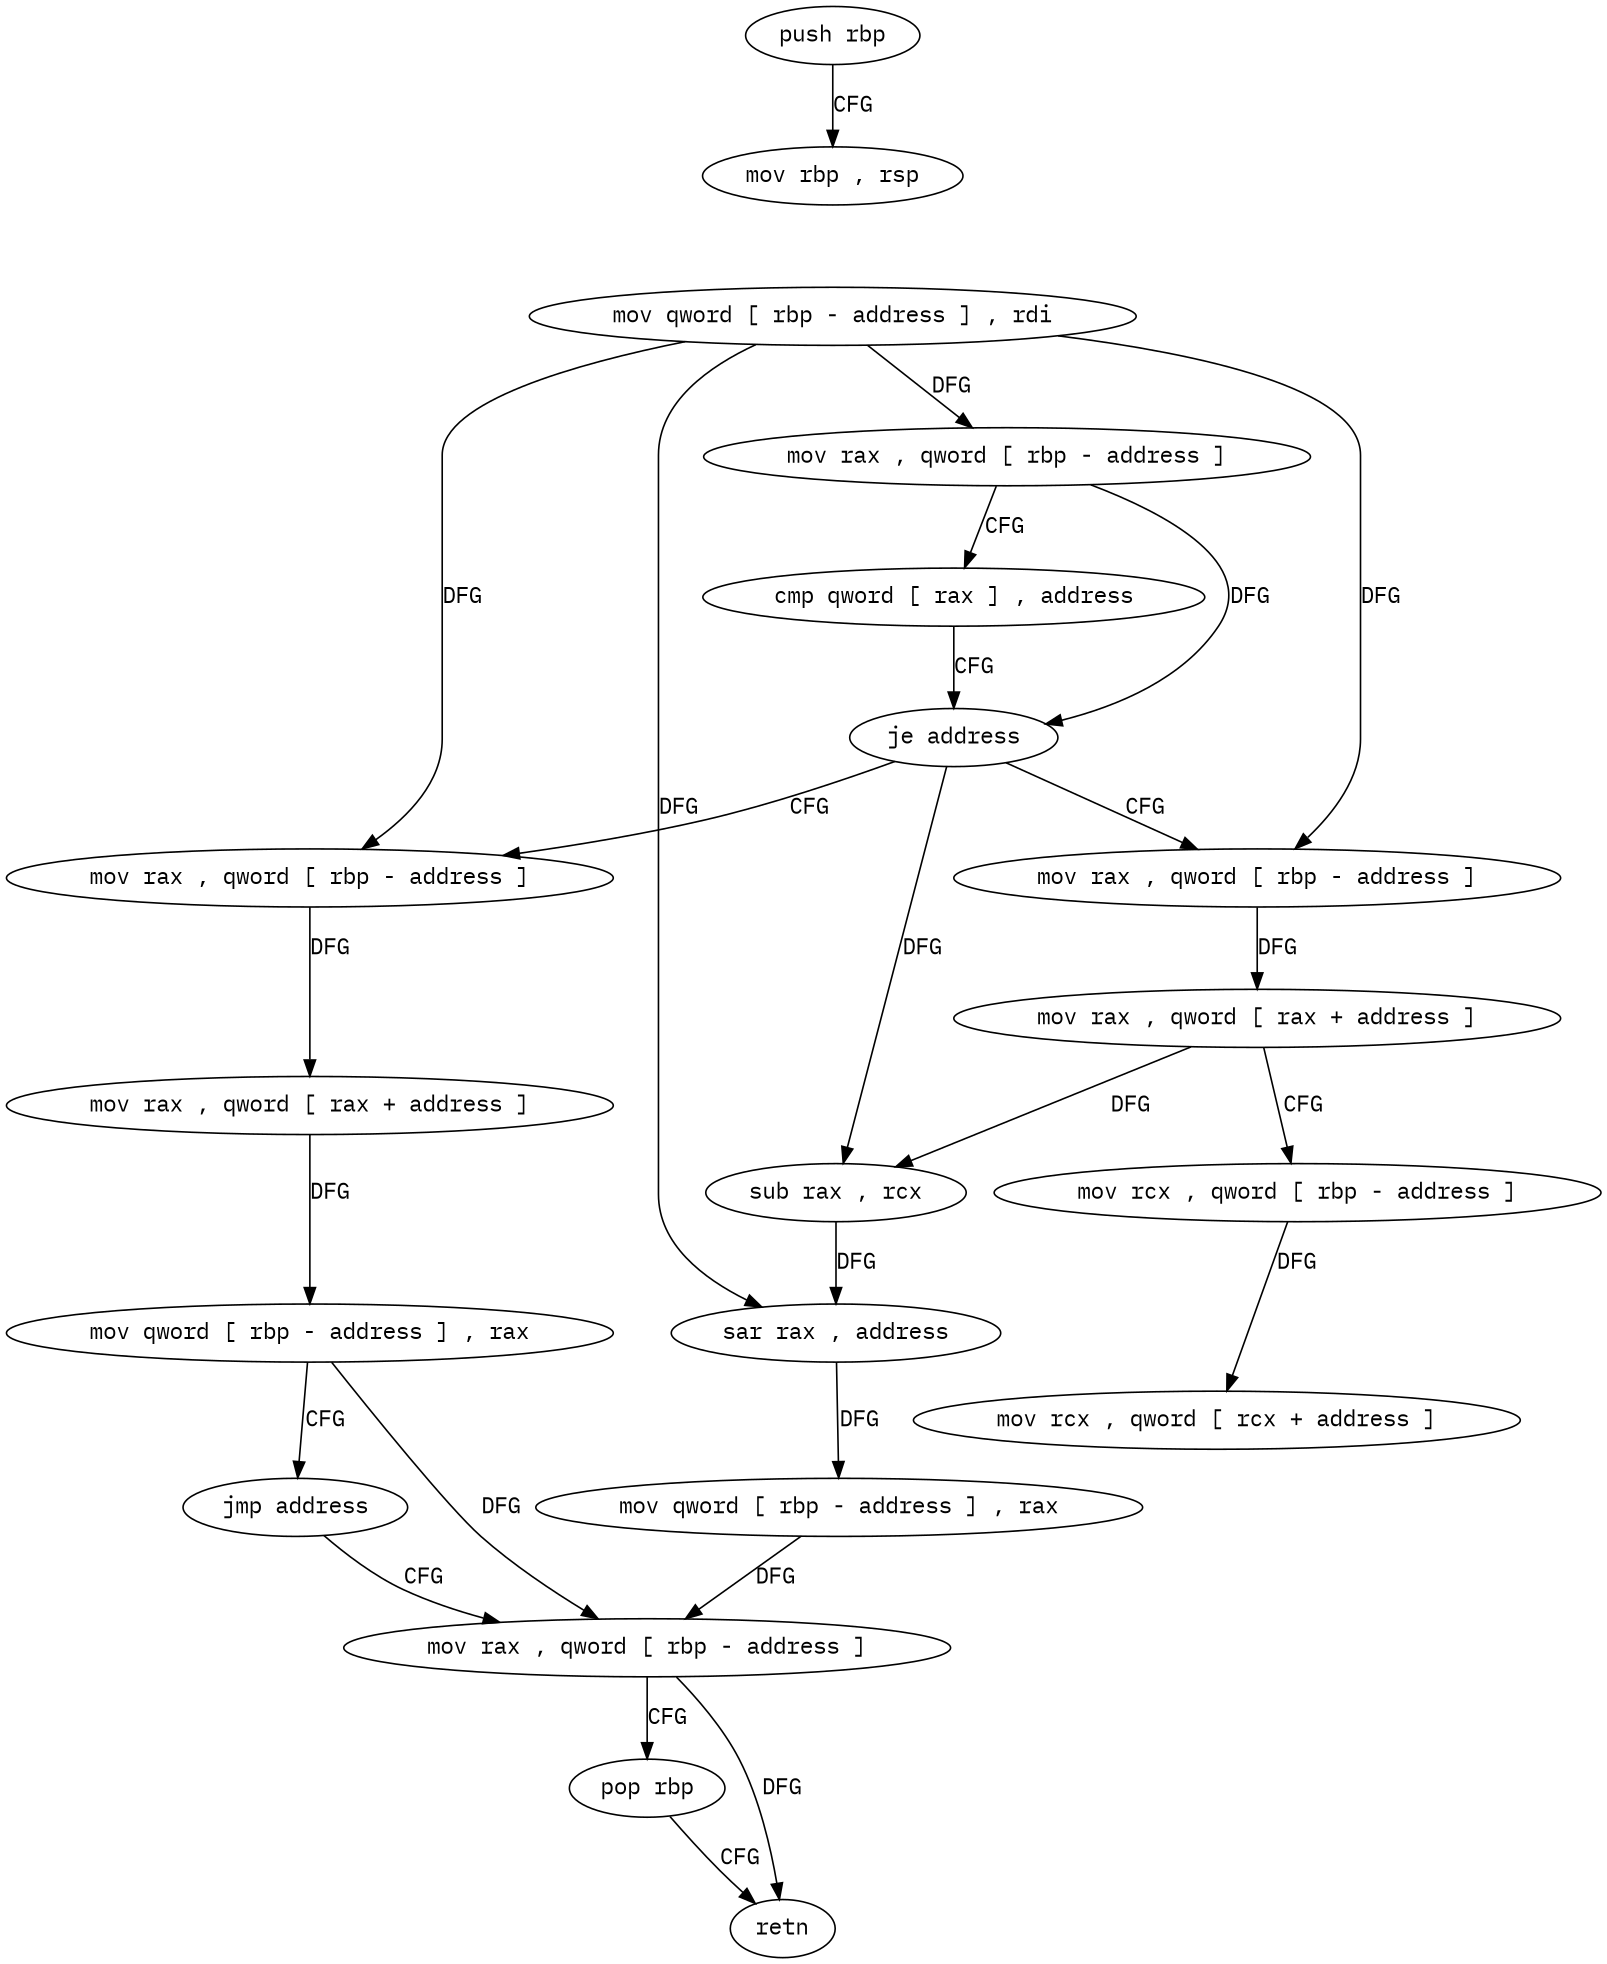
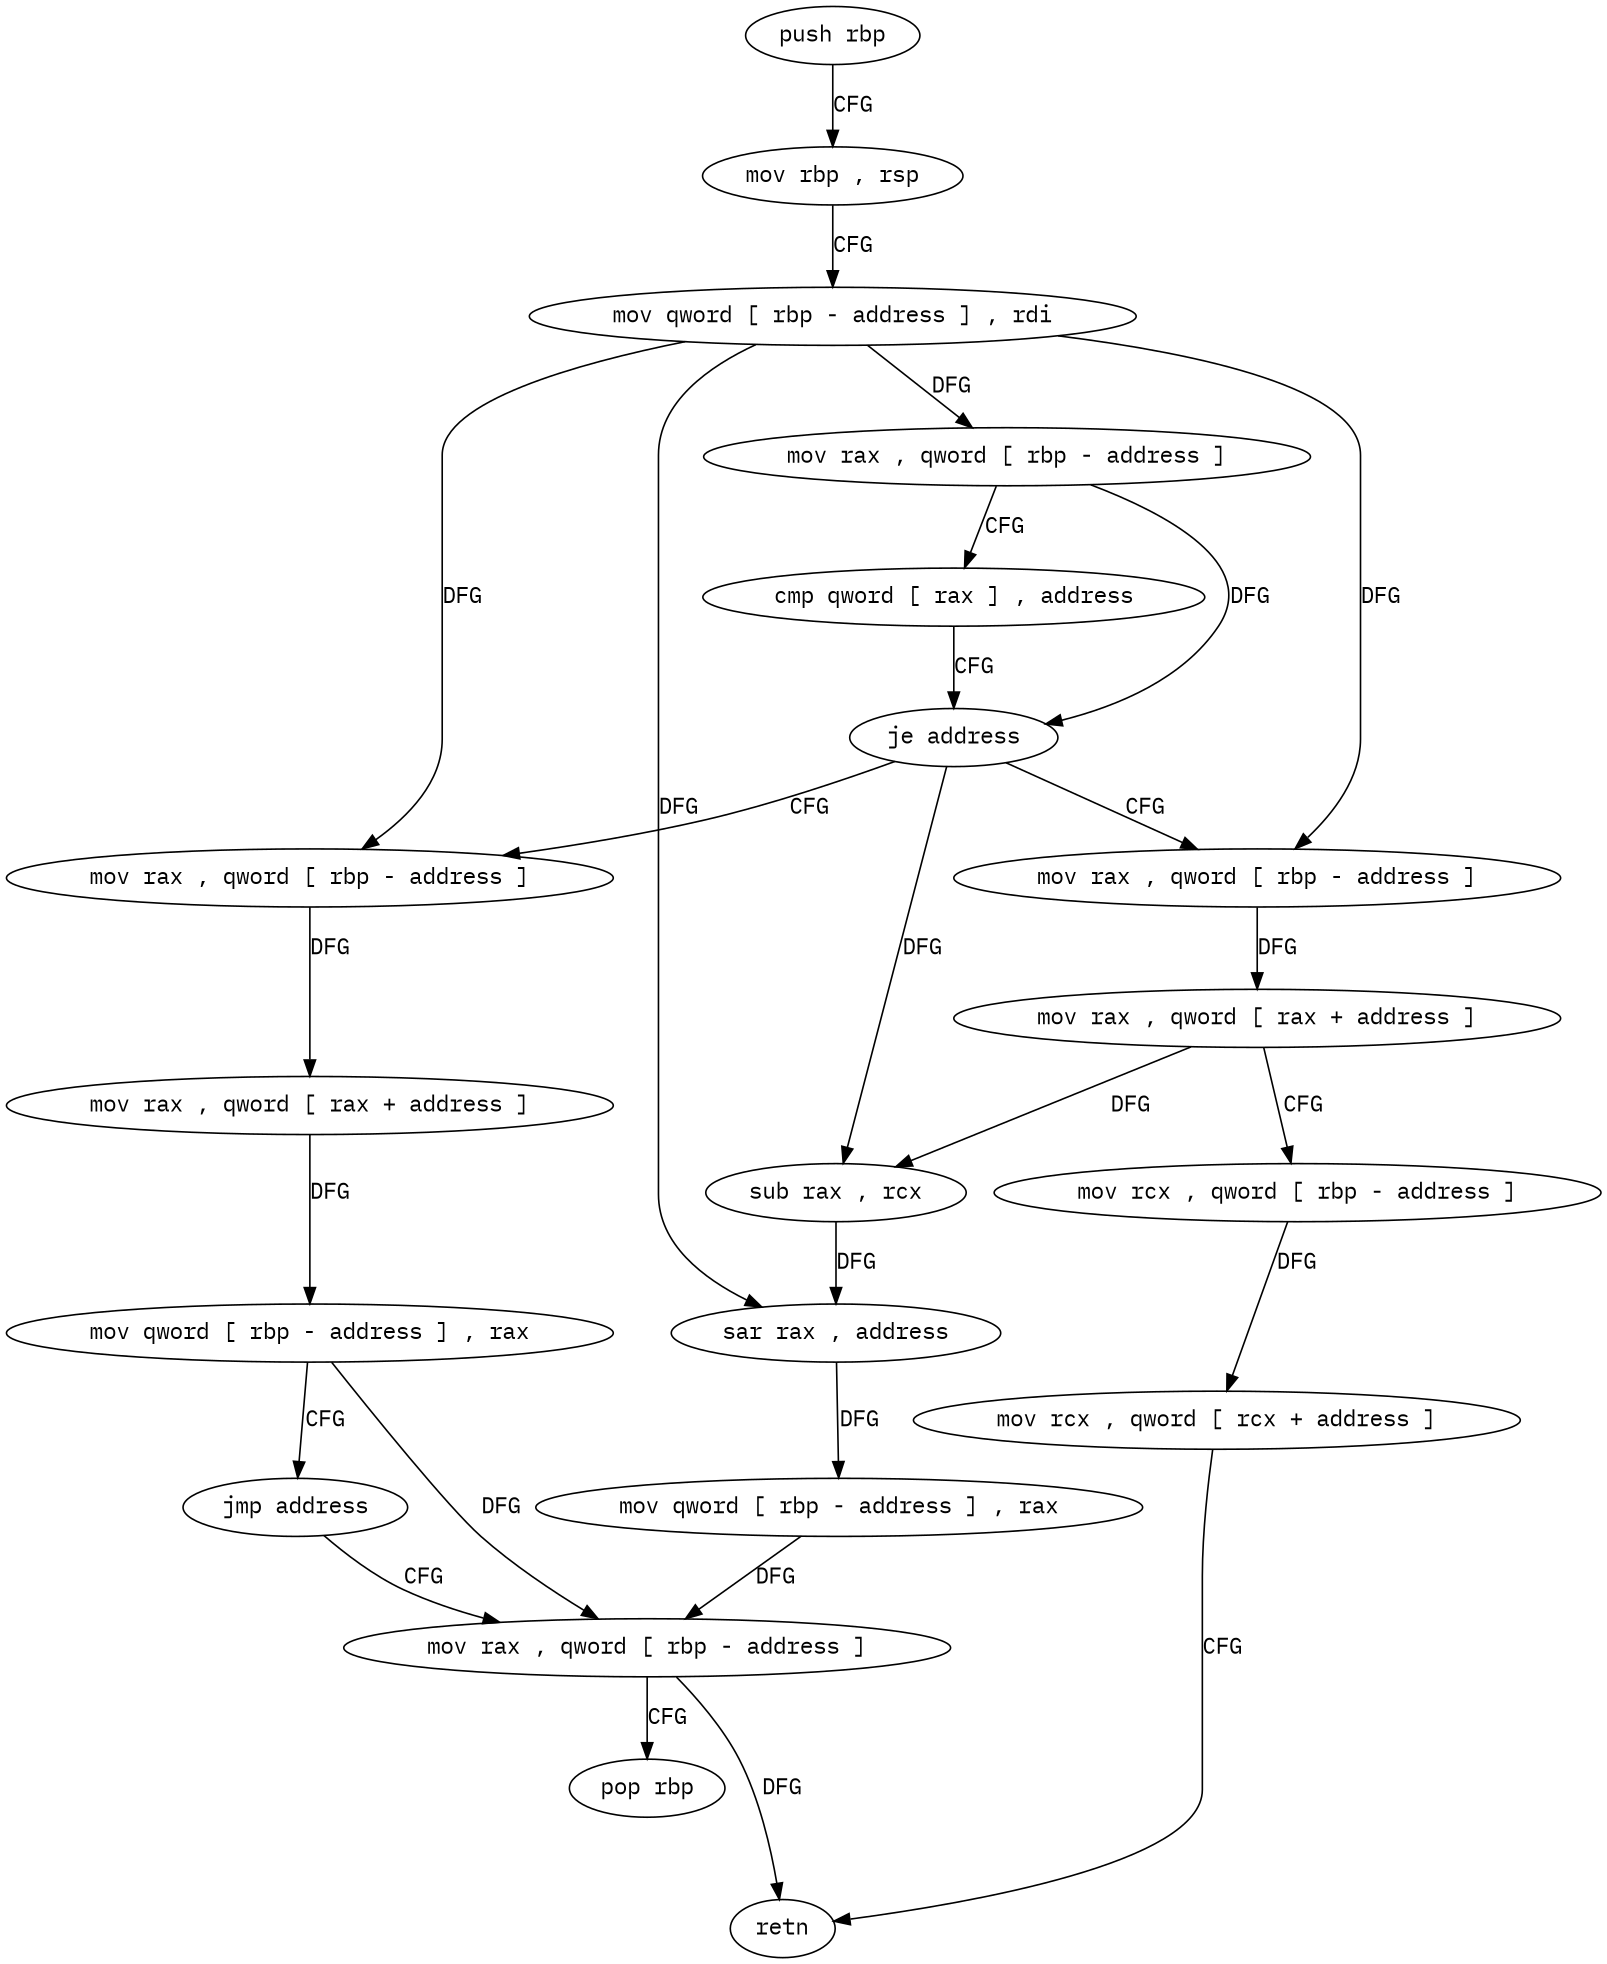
edge "mov rbp , rsp" -> "mov qword [ rbp - address ] , rdi": added, label "CFG"
edge "pop rbp" -> "retn": now "mov rcx , qword [ rcx + address ]" -> "retn"
